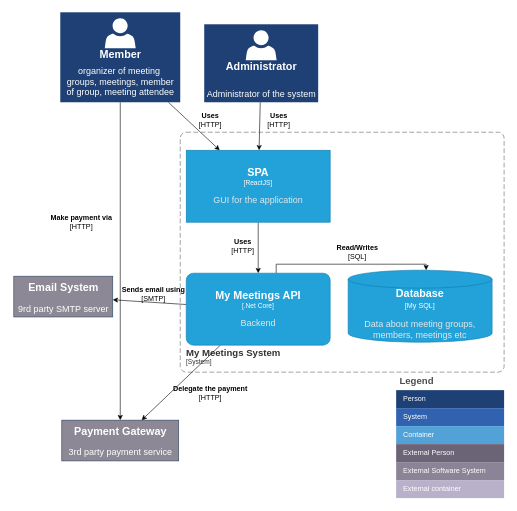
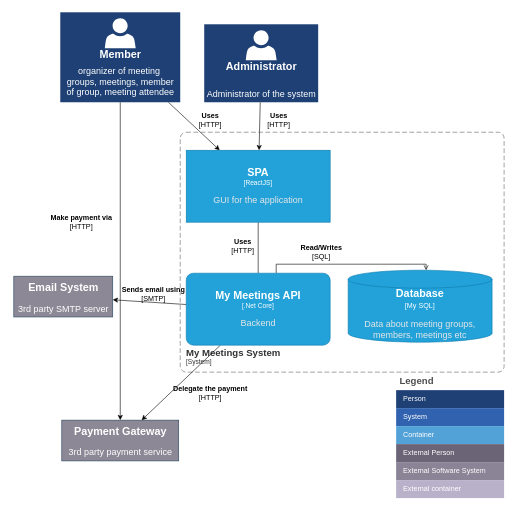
node "Read/Writes [SQL]": moved (357, 252) -> (321, 252)
edge "My Meetings API [.Net Core] Backend" -> "Database [My SQL] Data about meeting groups, members, meetings etc": arrowhead classic -> open
edge "SPA [ReactJS] GUI for the application" -> "My Meetings API [.Net Core] Backend": arrowhead classic -> none
node "9rd party SMTP server": label "9rd party SMTP server" -> "3rd party SMTP server"
